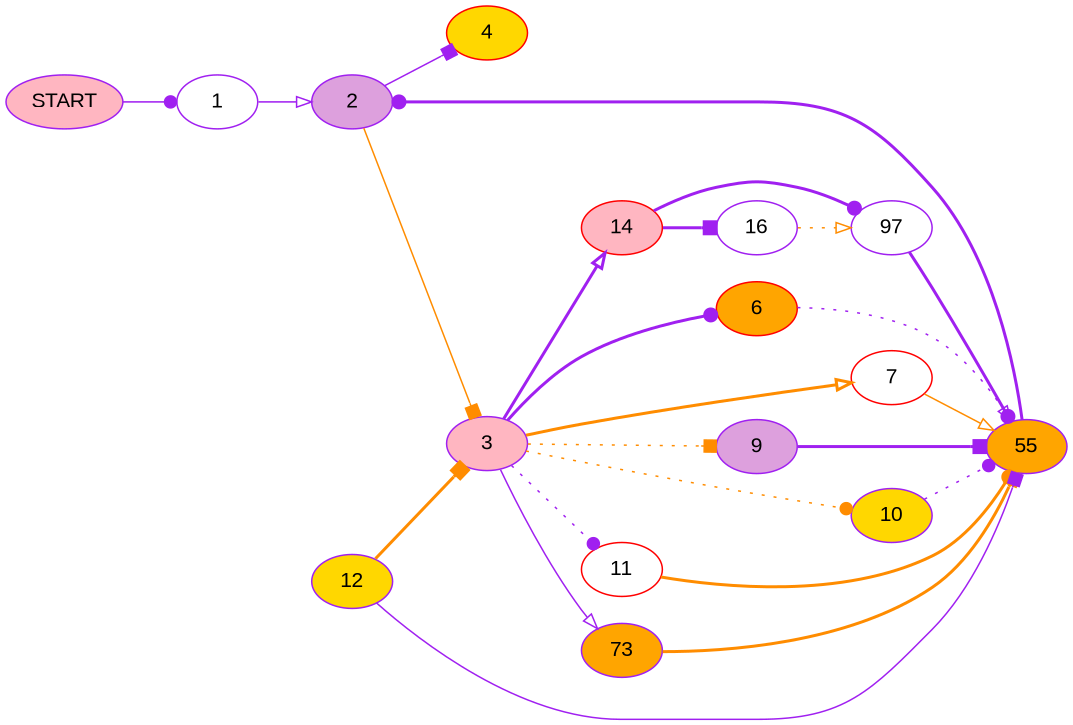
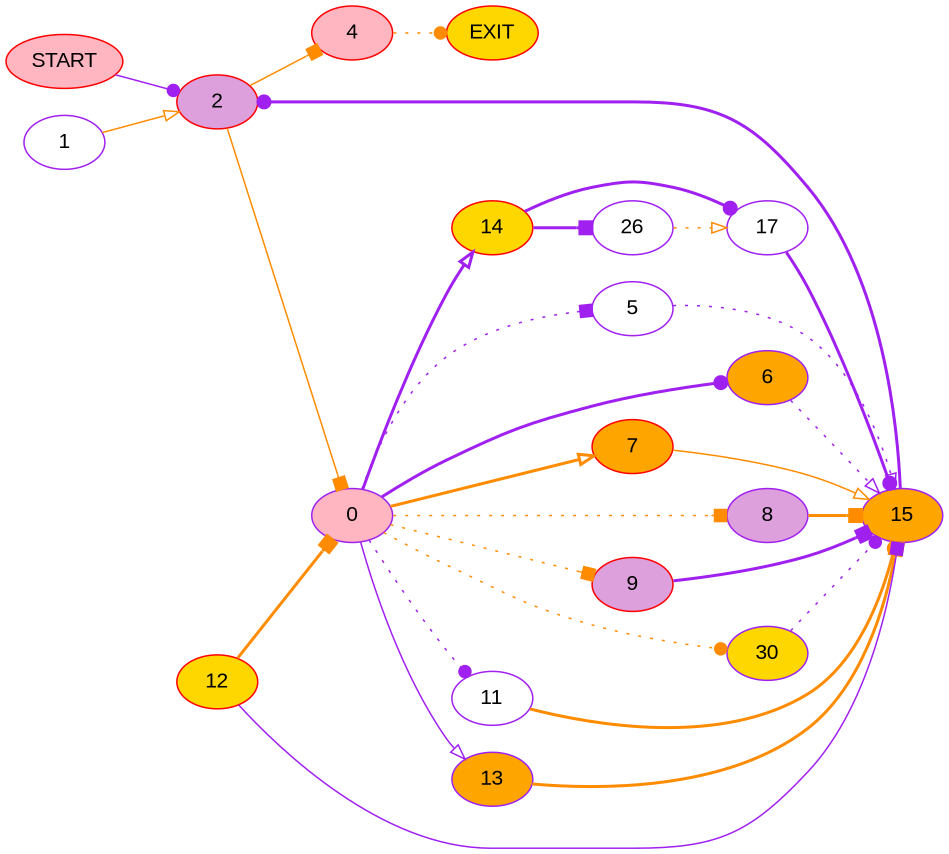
node "4": fillcolor gold -> lightpink
node "EXIT": added
edge "2" -> "4": color purple -> darkorange
node "START": color purple -> red
edge "START" -> "1": now "START" -> "2"
edge "1" -> "2": color purple -> darkorange
node "2": color purple -> red
node "14": fillcolor lightpink -> gold
node "16": label "16" -> "26"
node "97": label "97" -> "17"
node "5": added
node "6": color red -> purple
node "7": fillcolor white -> orange
node "3": label "3" -> "0"
node "9": color purple -> red
node "55": label "55" -> "15"
node "8": added
node "10": label "10" -> "30"
node "11": color red -> purple
node "12": color purple -> red
node "73": label "73" -> "13"
